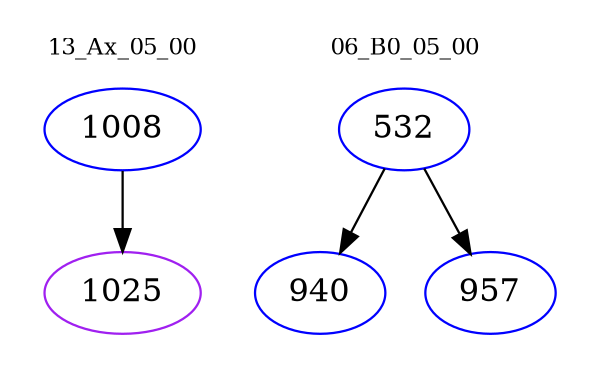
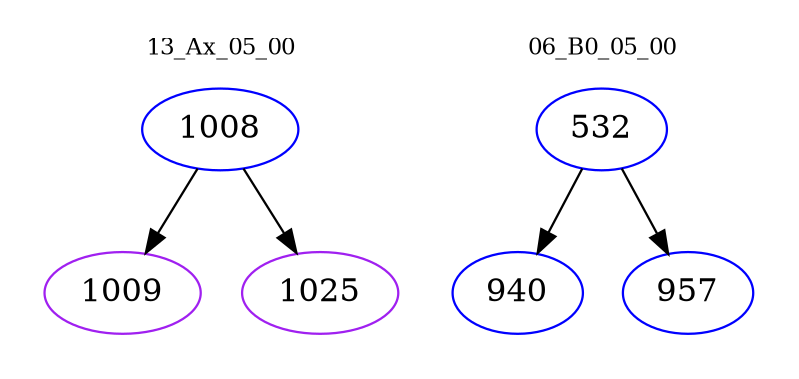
node "1009": added
